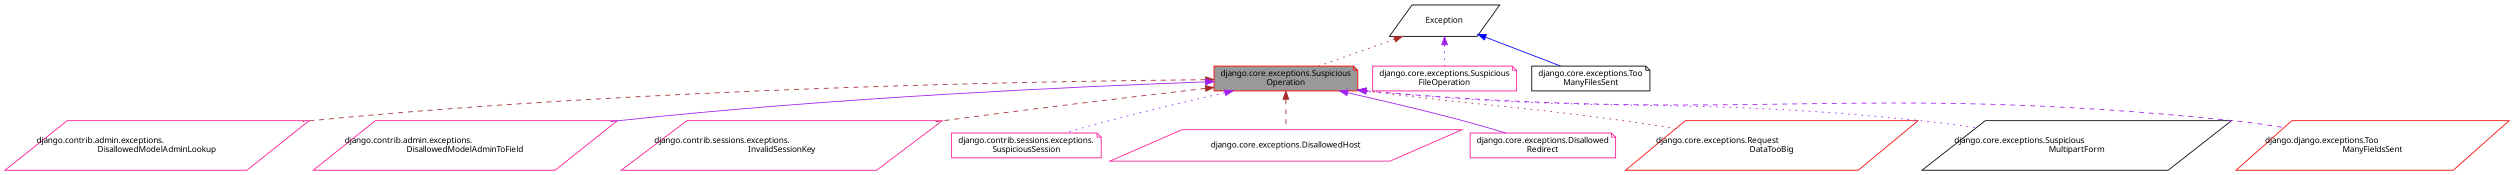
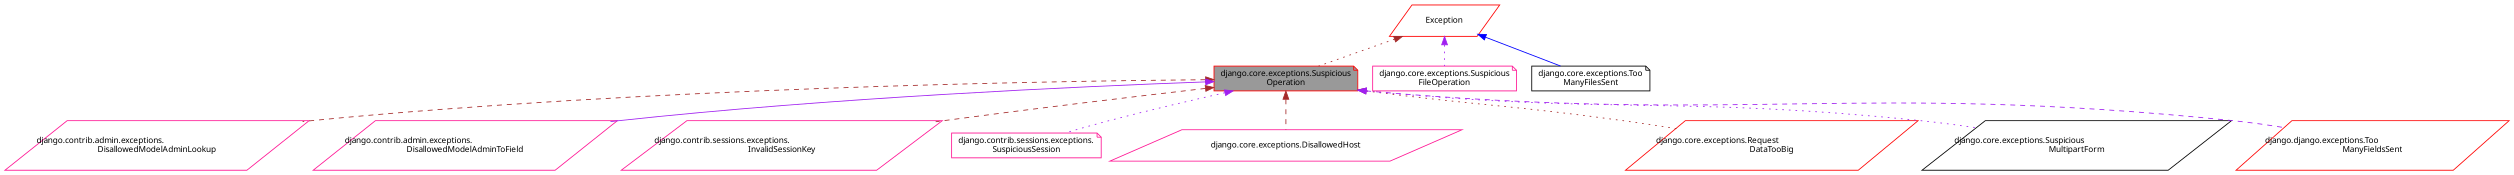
node "Exception": color black -> red
node "django.core.exceptions.Disallowed Redirect": removed
